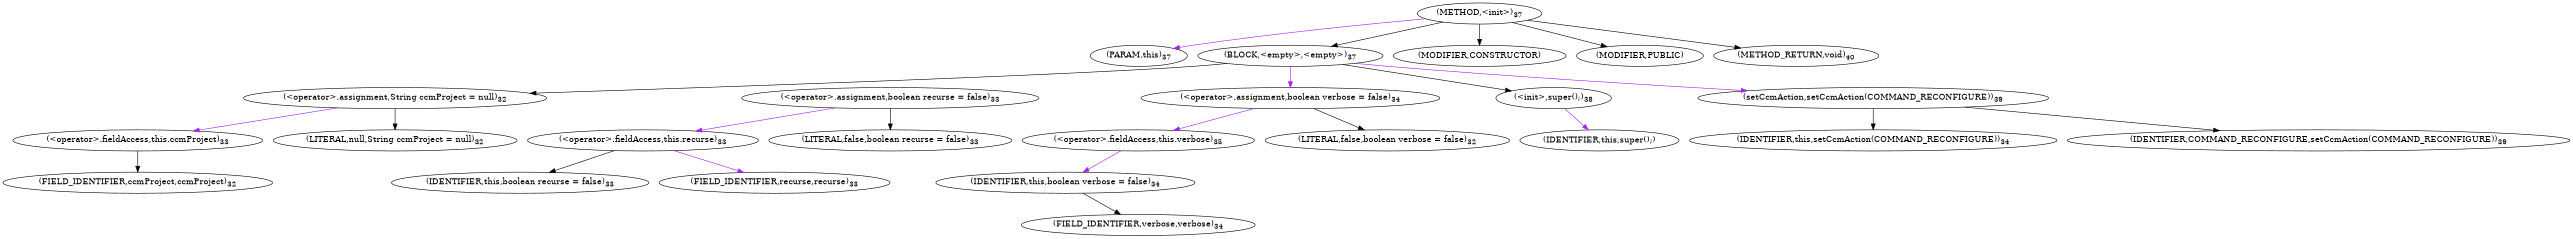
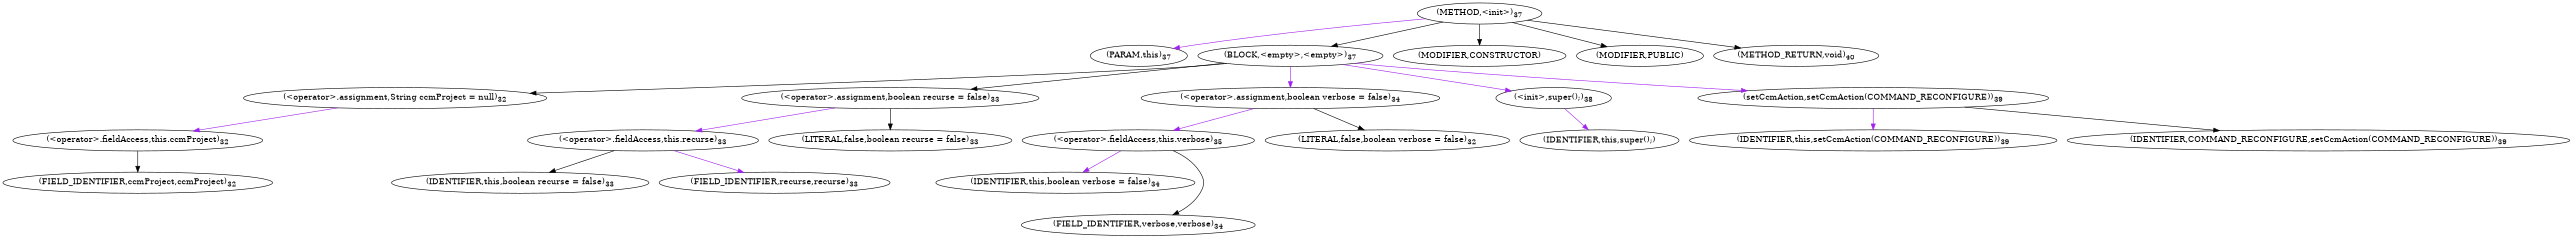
edge "(BLOCK,<empty>,<empty>)" -> "(<operator>.assignment,boolean recurse = false)": added
edge "(BLOCK,<empty>,<empty>)" -> "(<init>,super();)": color black -> purple
edge "(setCcmAction,setCcmAction(COMMAND_RECONFIGURE))" -> "(IDENTIFIER,this,setCcmAction(COMMAND_RECONFIGURE))": color black -> purple
node "(<operator>.fieldAccess,this.ccmProject)": text "33" -> "32"
node "(LITERAL,null,String ccmProject = null)": removed
node "(IDENTIFIER,this,setCcmAction(COMMAND_RECONFIGURE))": text "34" -> "39"
edge "(IDENTIFIER,this,boolean verbose = false)" -> "(FIELD_IDENTIFIER,verbose,verbose)": now "(<operator>.fieldAccess,this.verbose)" -> "(FIELD_IDENTIFIER,verbose,verbose)"
